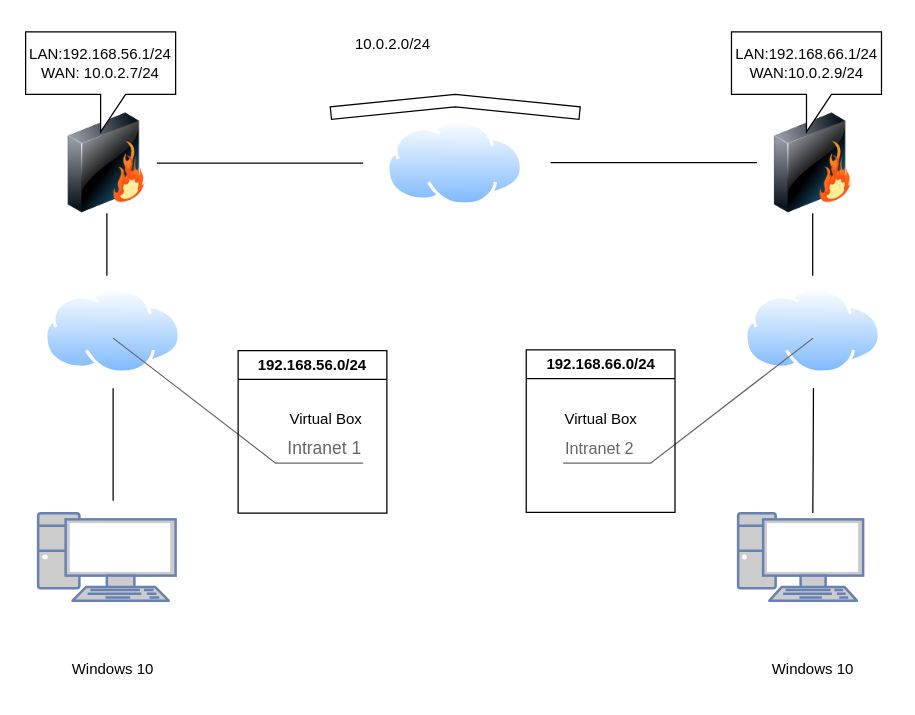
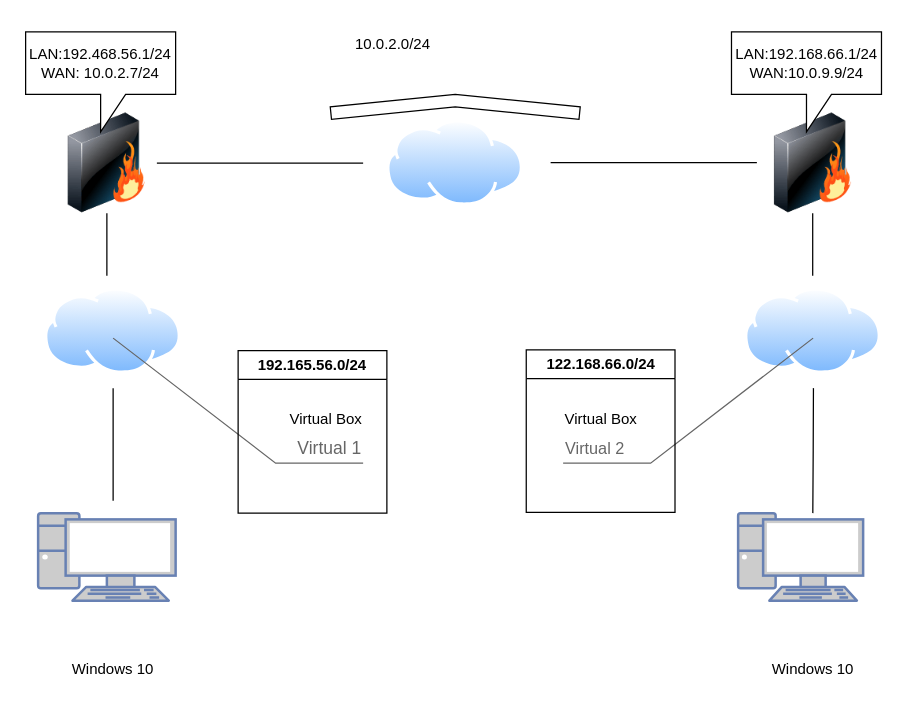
node "LAN:192.168.56.1/24 WAN: 10.0.2.7/24": label "LAN:192.168.56.1/24 WAN: 10.0.2.7/24" -> "LAN:192.468.56.1/24 WAN: 10.0.2.7/24"
node "LAN:192.168.66.1/24 WAN:10.0.2.9/24": label "LAN:192.168.66.1/24 WAN:10.0.2.9/24" -> "LAN:192.168.66.1/24 WAN:10.0.9.9/24"
node "192.168.66.0/24": label "192.168.66.0/24" -> "122.168.66.0/24"
node "192.168.56.0/24": label "192.168.56.0/24" -> "192.165.56.0/24"
node "Intranet 1": label "Intranet 1" -> "Virtual 1"
node "Intranet 2": label "Intranet 2" -> "Virtual 2"
